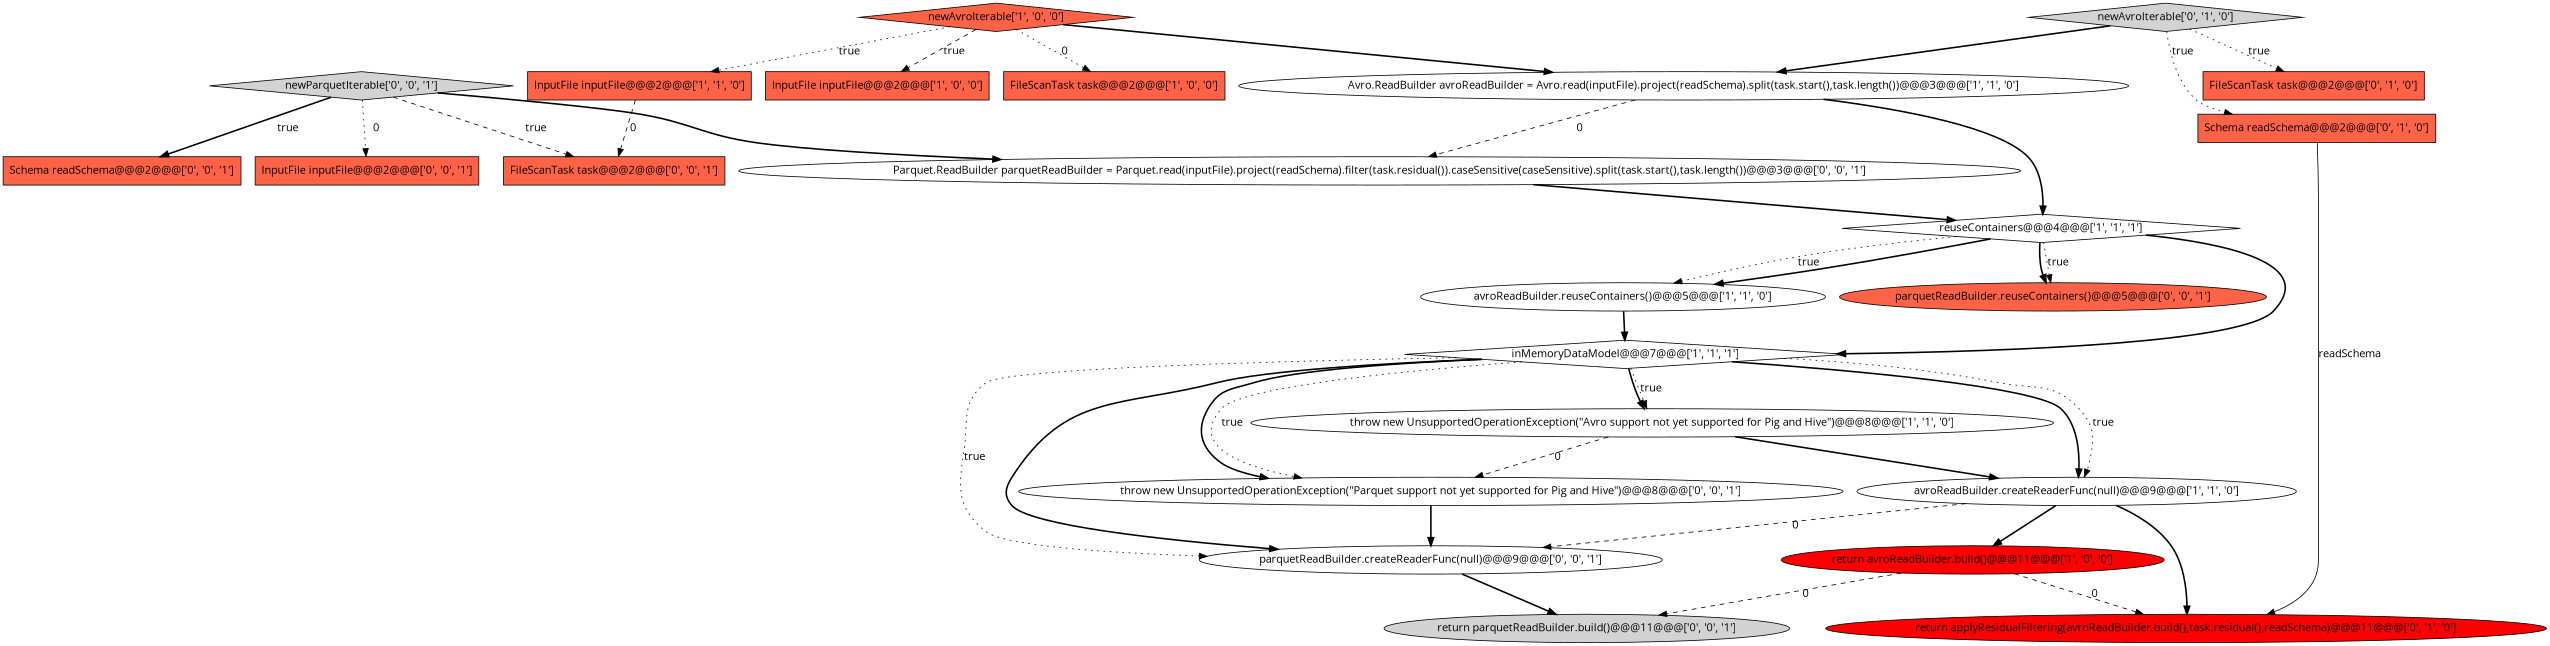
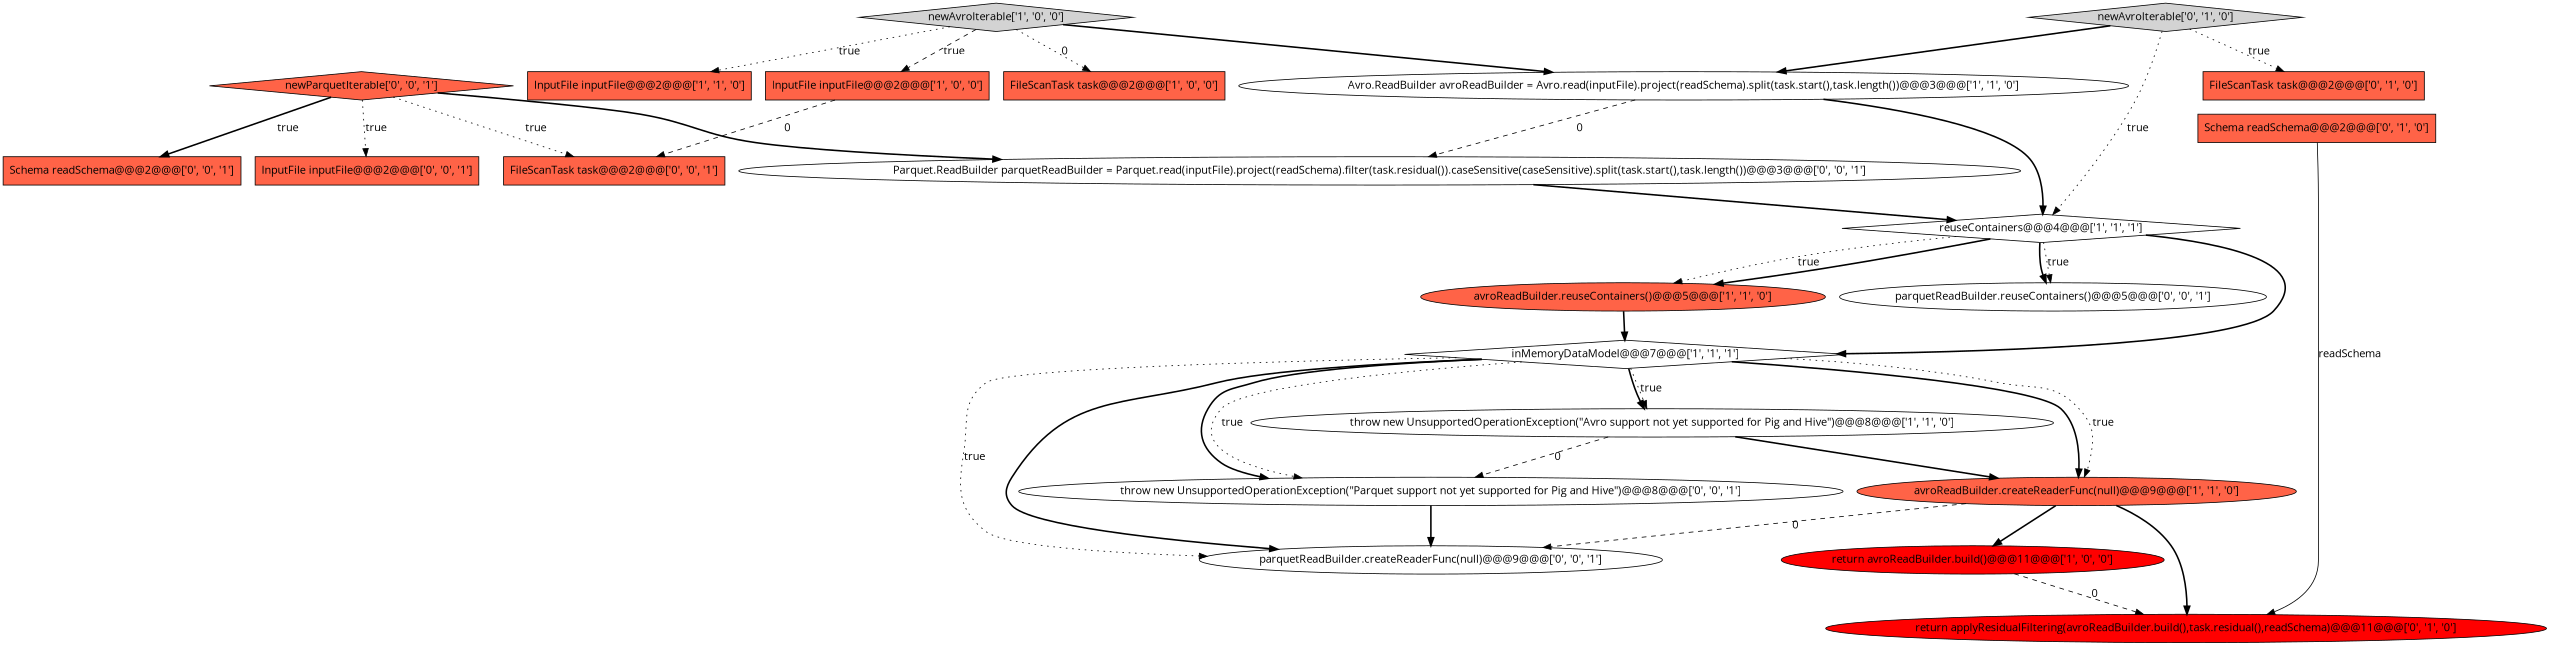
node "newAvroIterable['1', '0', '0']": fillcolor tomato -> lightgray
edge "newAvroIterable['0', '1', '0']" -> "Schema readSchema@@@2@@@['0', '1', '0']": now "newAvroIterable['0', '1', '0']" -> "reuseContainers@@@4@@@['1', '1', '1']"
node "newParquetIterable['0', '0', '1']": fillcolor lightgray -> tomato
edge "InputFile inputFile@@@2@@@['1', '1', '0']" -> "FileScanTask task@@@2@@@['0', '0', '1']": now "InputFile inputFile@@@2@@@['1', '0', '0']" -> "FileScanTask task@@@2@@@['0', '0', '1']"
edge "newParquetIterable['0', '0', '1']" -> "FileScanTask task@@@2@@@['0', '0', '1']": style dashed -> dotted
edge "newParquetIterable['0', '0', '1']" -> "InputFile inputFile@@@2@@@['0', '0', '1']": label "0" -> "true"
node "avroReadBuilder.reuseContainers()@@@5@@@['1', '1', '0']": fillcolor white -> tomato
node "parquetReadBuilder.reuseContainers()@@@5@@@['0', '0', '1']": fillcolor tomato -> white
node "avroReadBuilder.createReaderFunc(null)@@@9@@@['1', '1', '0']": fillcolor white -> tomato
node "return parquetReadBuilder.build()@@@11@@@['0', '0', '1']": removed
